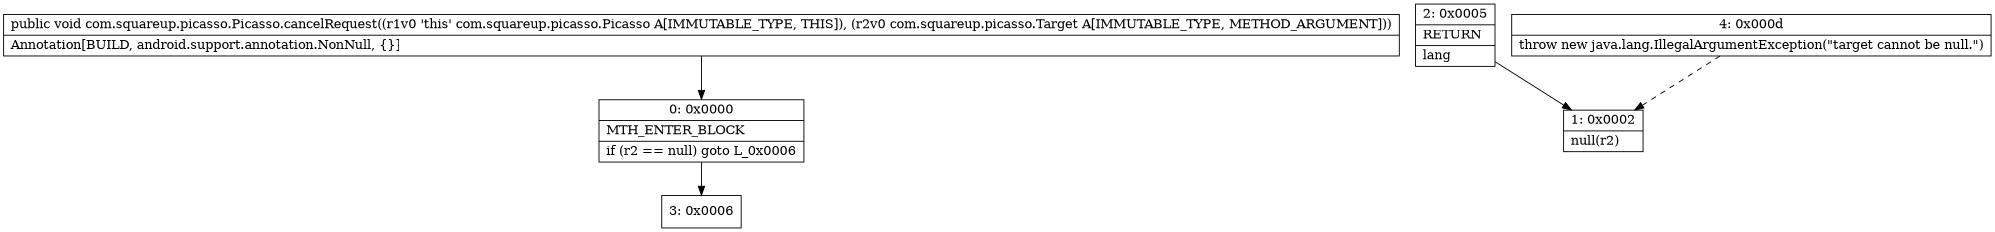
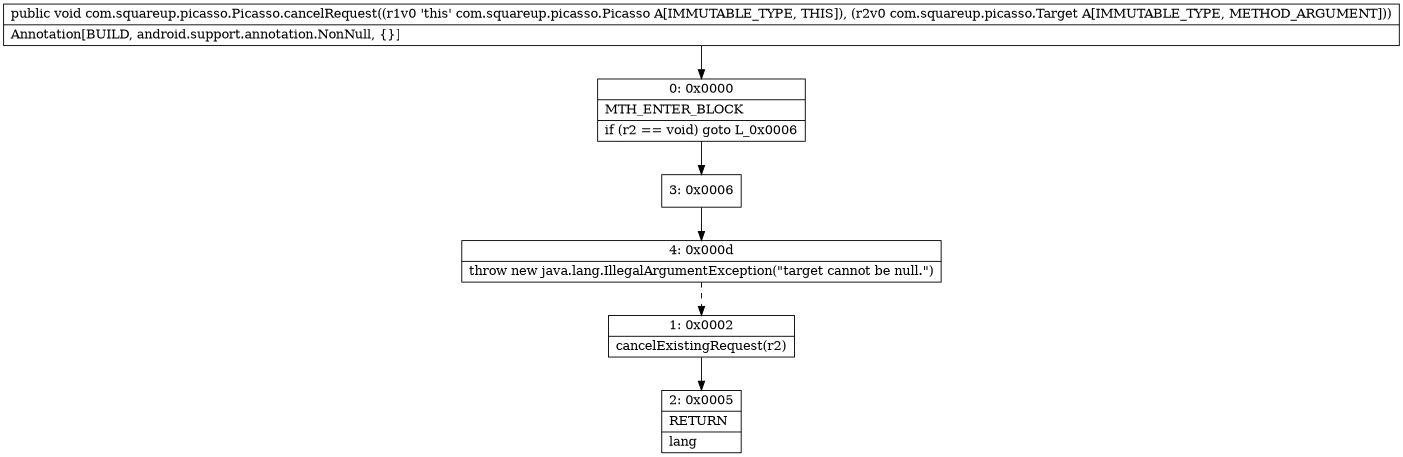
edge "2: 0x0005" -> "1: 0x0002": reversed
node "1: 0x0002": text "null(r2)" -> "cancelExistingRequest(r2)"
node "0: 0x0000": text "if (r2 == null) goto L_0x0006" -> "if (r2 == void) goto L_0x0006"
edge "3: 0x0006" -> "4: 0x000d": added
